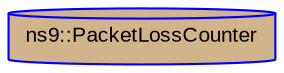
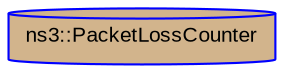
node "ns9::PacketLossCounter": label "ns9::PacketLossCounter" -> "ns3::PacketLossCounter"
